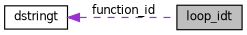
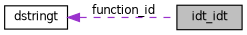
node "loop_idt": label "loop_idt" -> "idt_idt"
